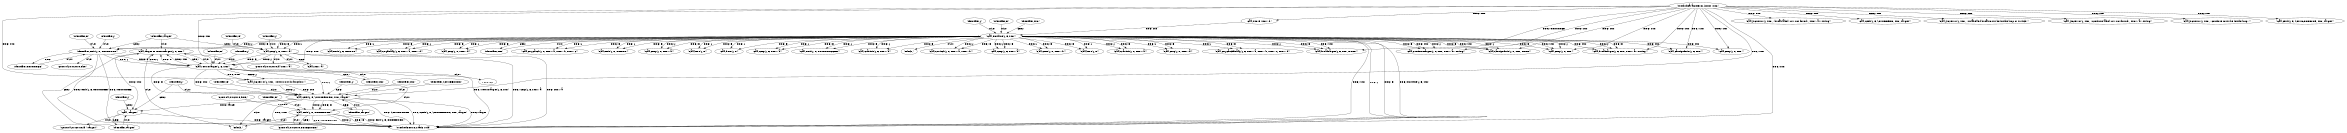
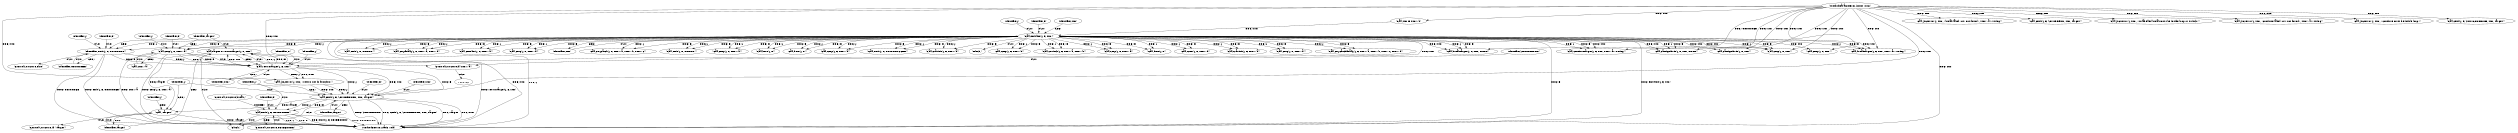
node "(Call,cstmlist(J, F, stm->a))": added
node "(Call,cexp(J, F, stm->b))": added
edge "(Call,target = returntarget(J, F, stm))" -> "(Call,!target)": label "DDG: stm" -> "DDG: target"
edge "(Identifier,STM_RETURN)" -> "(Call,cexit(J, F, STM_RETURN, stm, target))": now "(Identifier,STM_RETURN)" -> "(ControlStructure,if (stm->a))"
node "(ControlStructure,here;)": label "(ControlStructure,here;)" -> "(ControlStructure,break;)"
